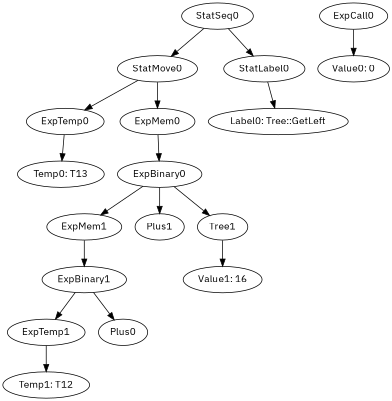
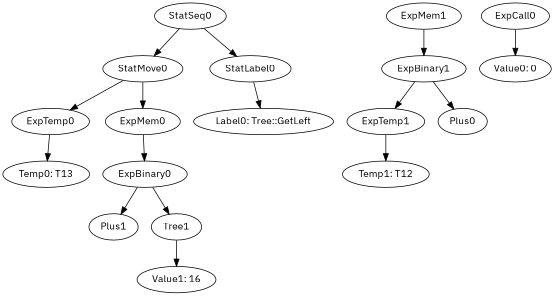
edge "ExpBinary0" -> "ExpMem1": removed
